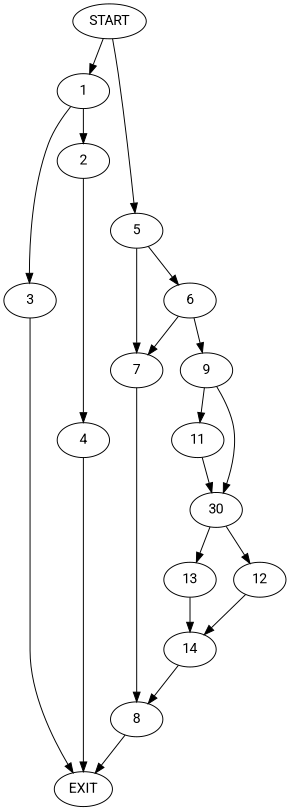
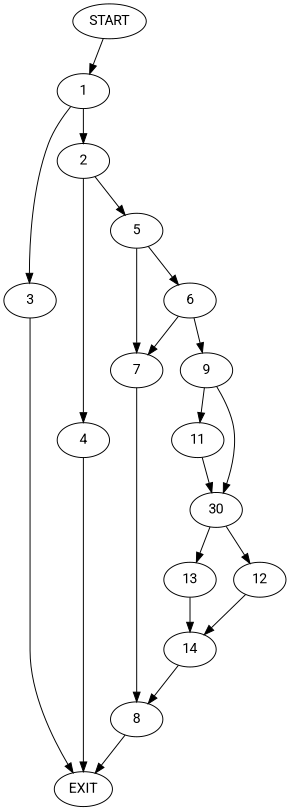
edge "START" -> "5": now "2" -> "5"
